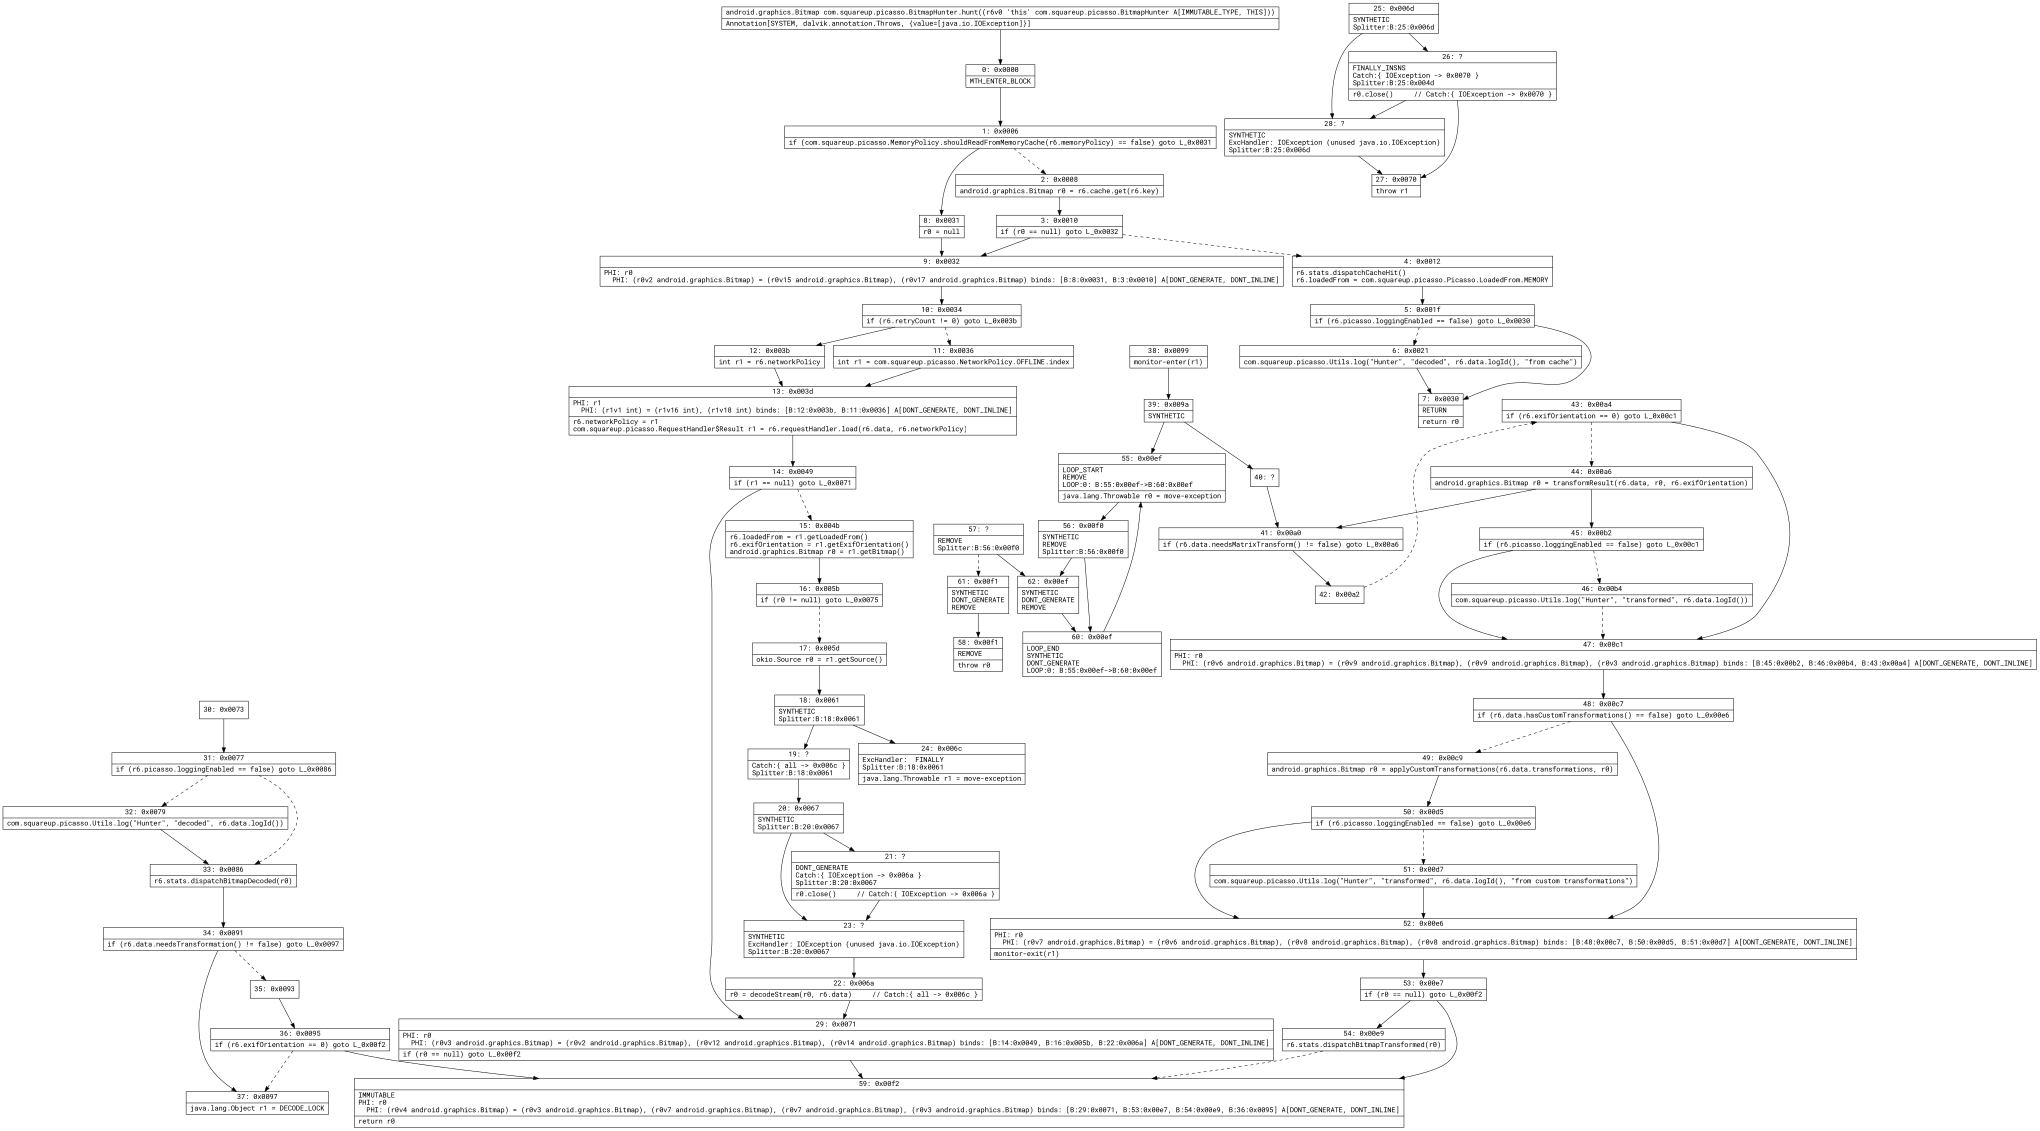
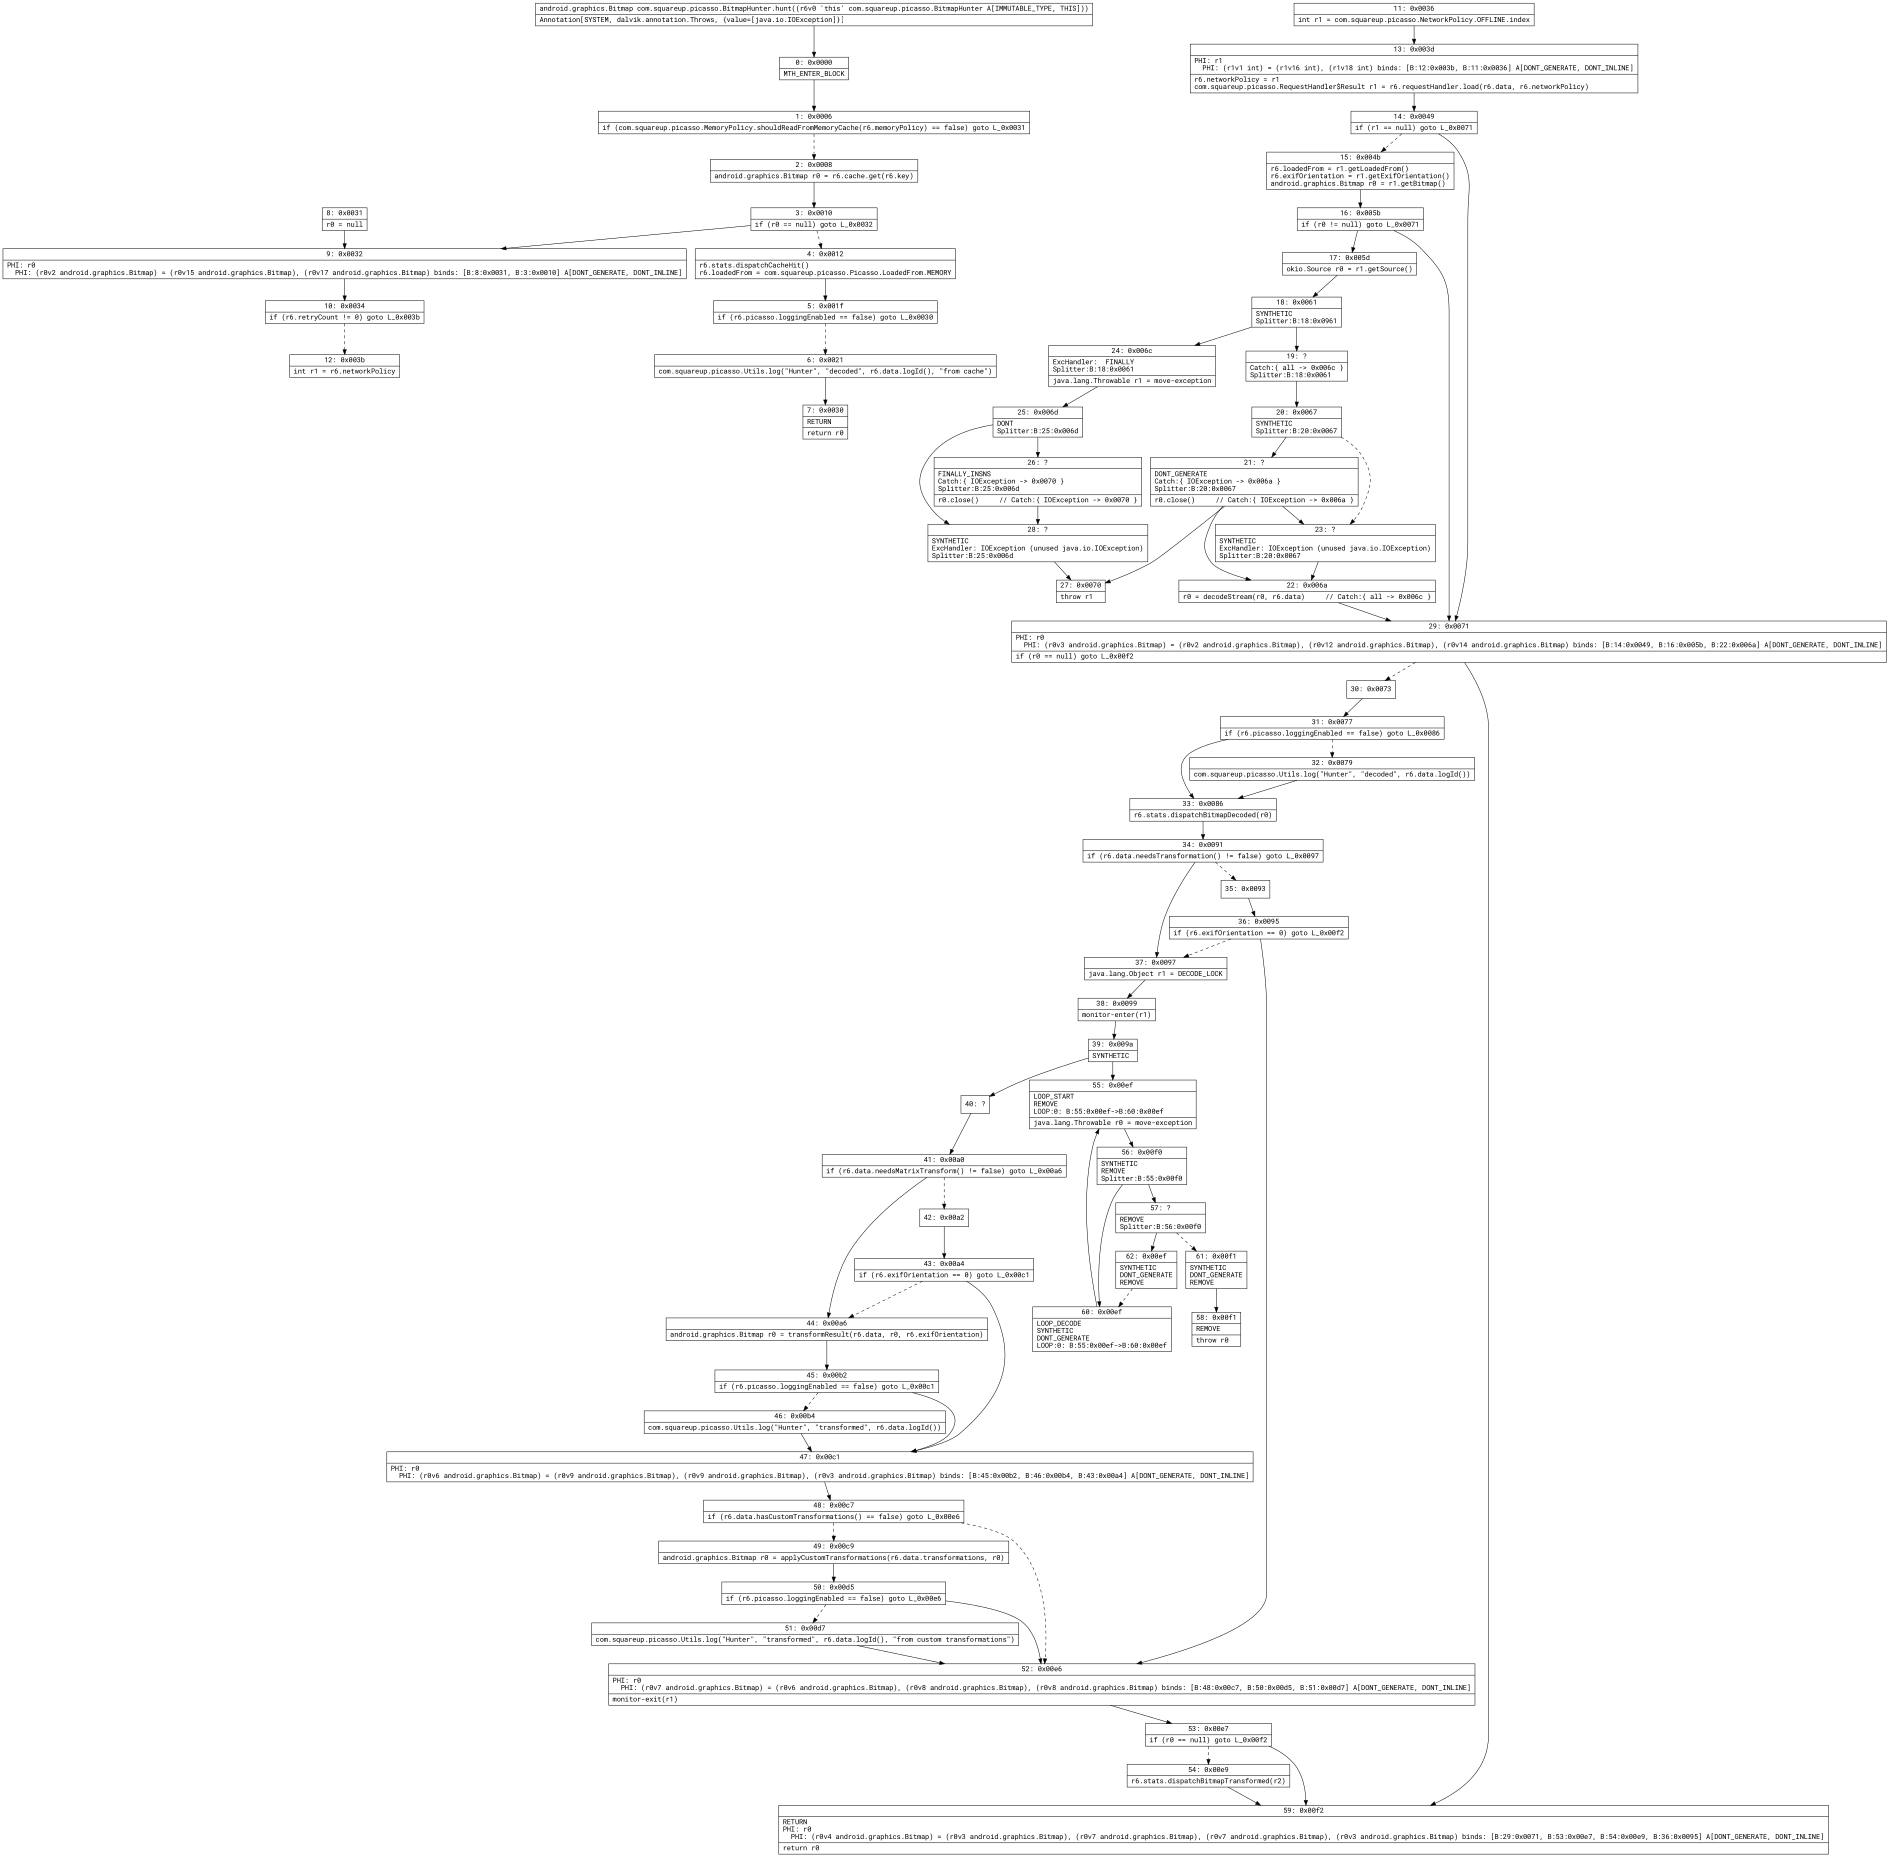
node "25: 0x006d": text "SYNTHETIC" -> "DONT"
node "26: ?": text "Splitter:B:25:0x004d" -> "Splitter:B:25:0x006d"
edge "26: ?" -> "27: 0x0070": now "21: ?" -> "27: 0x0070"
edge "1: 0x0006" -> "8: 0x0031": removed
edge "10: 0x0034" -> "11: 0x0036": removed
edge "10: 0x0034" -> "12: 0x003b": style solid -> dashed
edge "12: 0x003b" -> "13: 0x003d": removed
edge "5: 0x001f" -> "7: 0x0030": removed
edge "24: 0x006c" -> "25: 0x006d": added
edge "16: 0x005b" -> "29: 0x0071": added
edge "42: 0x00a2" -> "43: 0x00a4": style dashed -> solid
edge "44: 0x00a6" -> "41: 0x00a0": reversed
node "56: 0x00f0": text "Splitter:B:56:0x00f0" -> "Splitter:B:55:0x00f0"
edge "21: ?" -> "22: 0x006a": added
edge "56: 0x00f0" -> "62: 0x00ef": now "56: 0x00f0" -> "57: ?"
edge "41: 0x00a0" -> "42: 0x00a2": style solid -> dashed
node "16: 0x005b": text "if (r0 != null) goto L_0x0075" -> "if (r0 != null) goto L_0x0071"
edge "46: 0x00b4" -> "47: 0x00c1": style dashed -> solid
edge "62: 0x00ef" -> "60: 0x00ef": style solid -> dashed
edge "16: 0x005b" -> "17: 0x005d": style dashed -> solid
node "60: 0x00ef": text "LOOP_END" -> "LOOP_DECODE"
edge "29: 0x0071" -> "30: 0x0073": added
node "18: 0x0061": text "Splitter:B:18:0x0061" -> "Splitter:B:18:0x0961"
edge "31: 0x0077" -> "33: 0x0086": style dashed -> solid
edge "48: 0x00c7" -> "52: 0x00e6": style solid -> dashed
edge "20: 0x0067" -> "23: ?": style solid -> dashed
edge "37: 0x0097" -> "38: 0x0099": added
edge "53: 0x00e7" -> "54: 0x00e9": style solid -> dashed
node "54: 0x00e9": text "r6.stats.dispatchBitmapTransformed(r0)" -> "r6.stats.dispatchBitmapTransformed(r2)"
edge "36: 0x0095" -> "59: 0x00f2": now "36: 0x0095" -> "52: 0x00e6"
edge "54: 0x00e9" -> "59: 0x00f2": style dashed -> solid
node "59: 0x00f2": text "IMMUTABLE" -> "RETURN"
